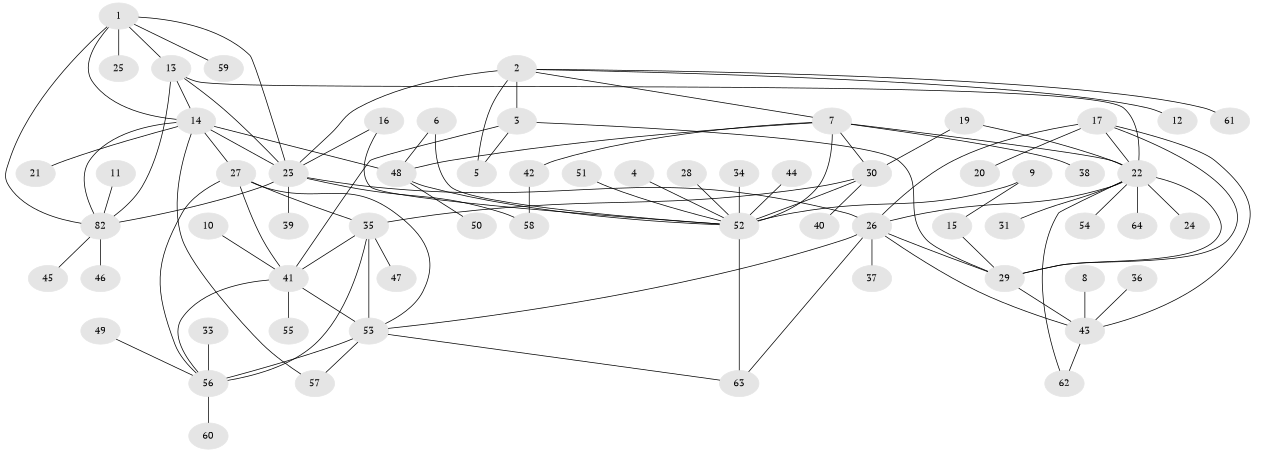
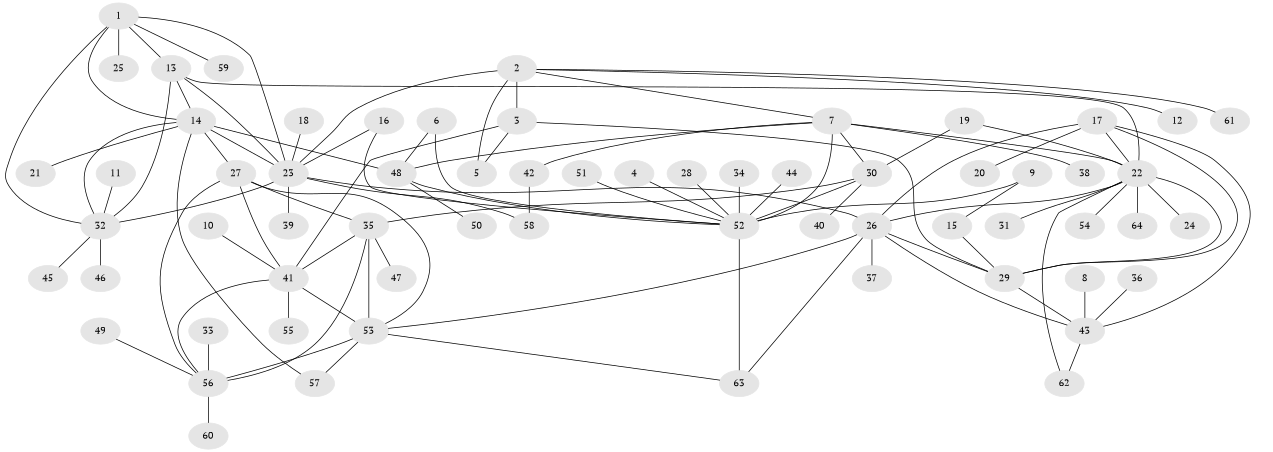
node "18": added
node "82": label "82" -> "32"
